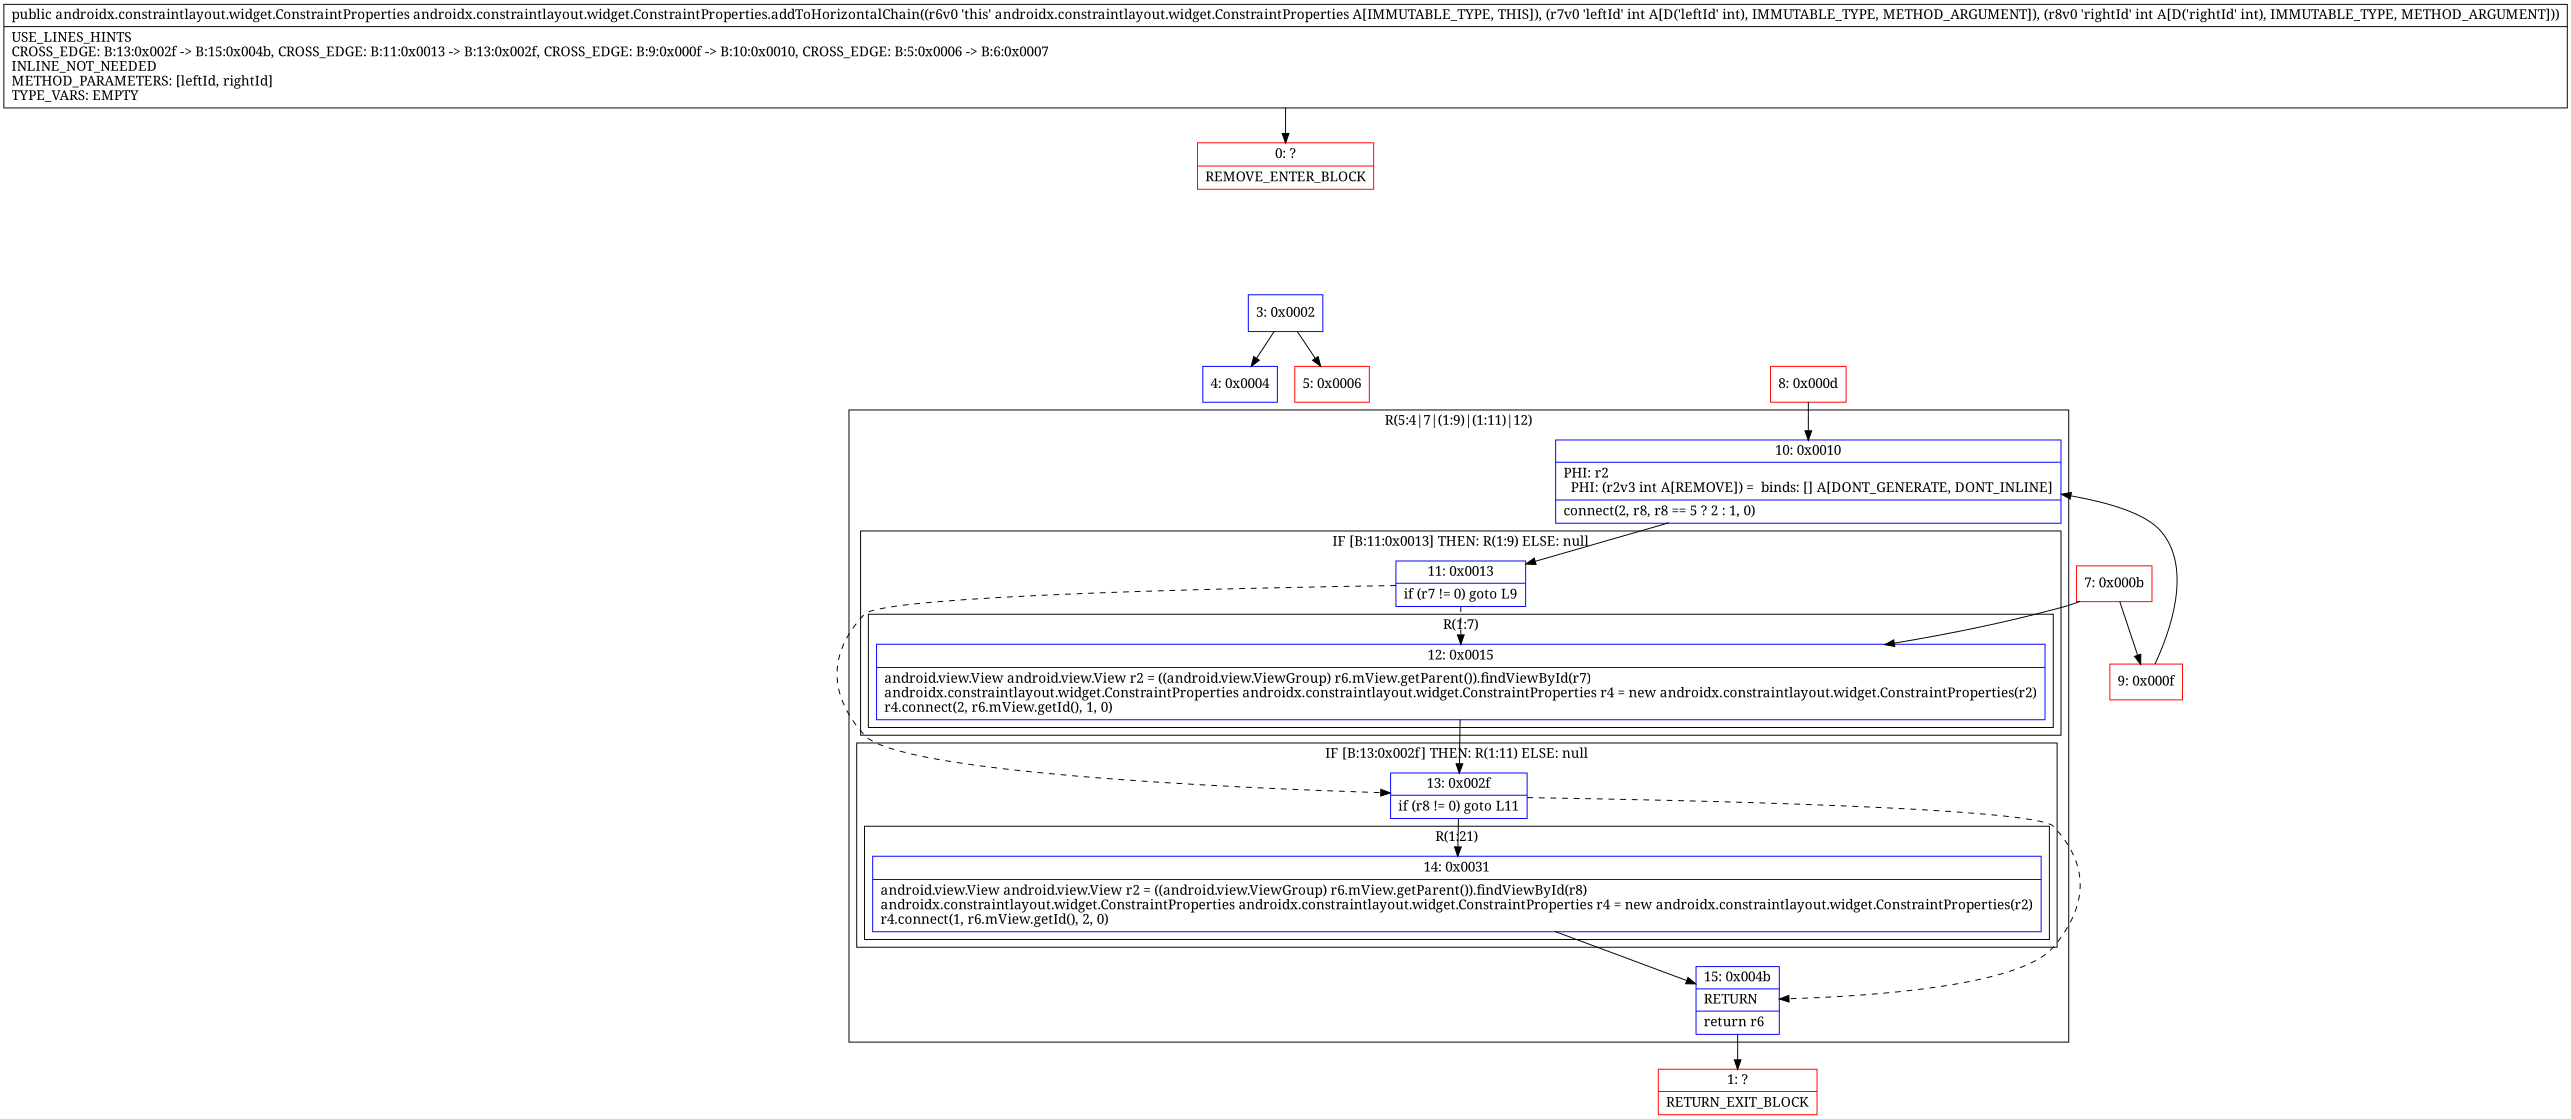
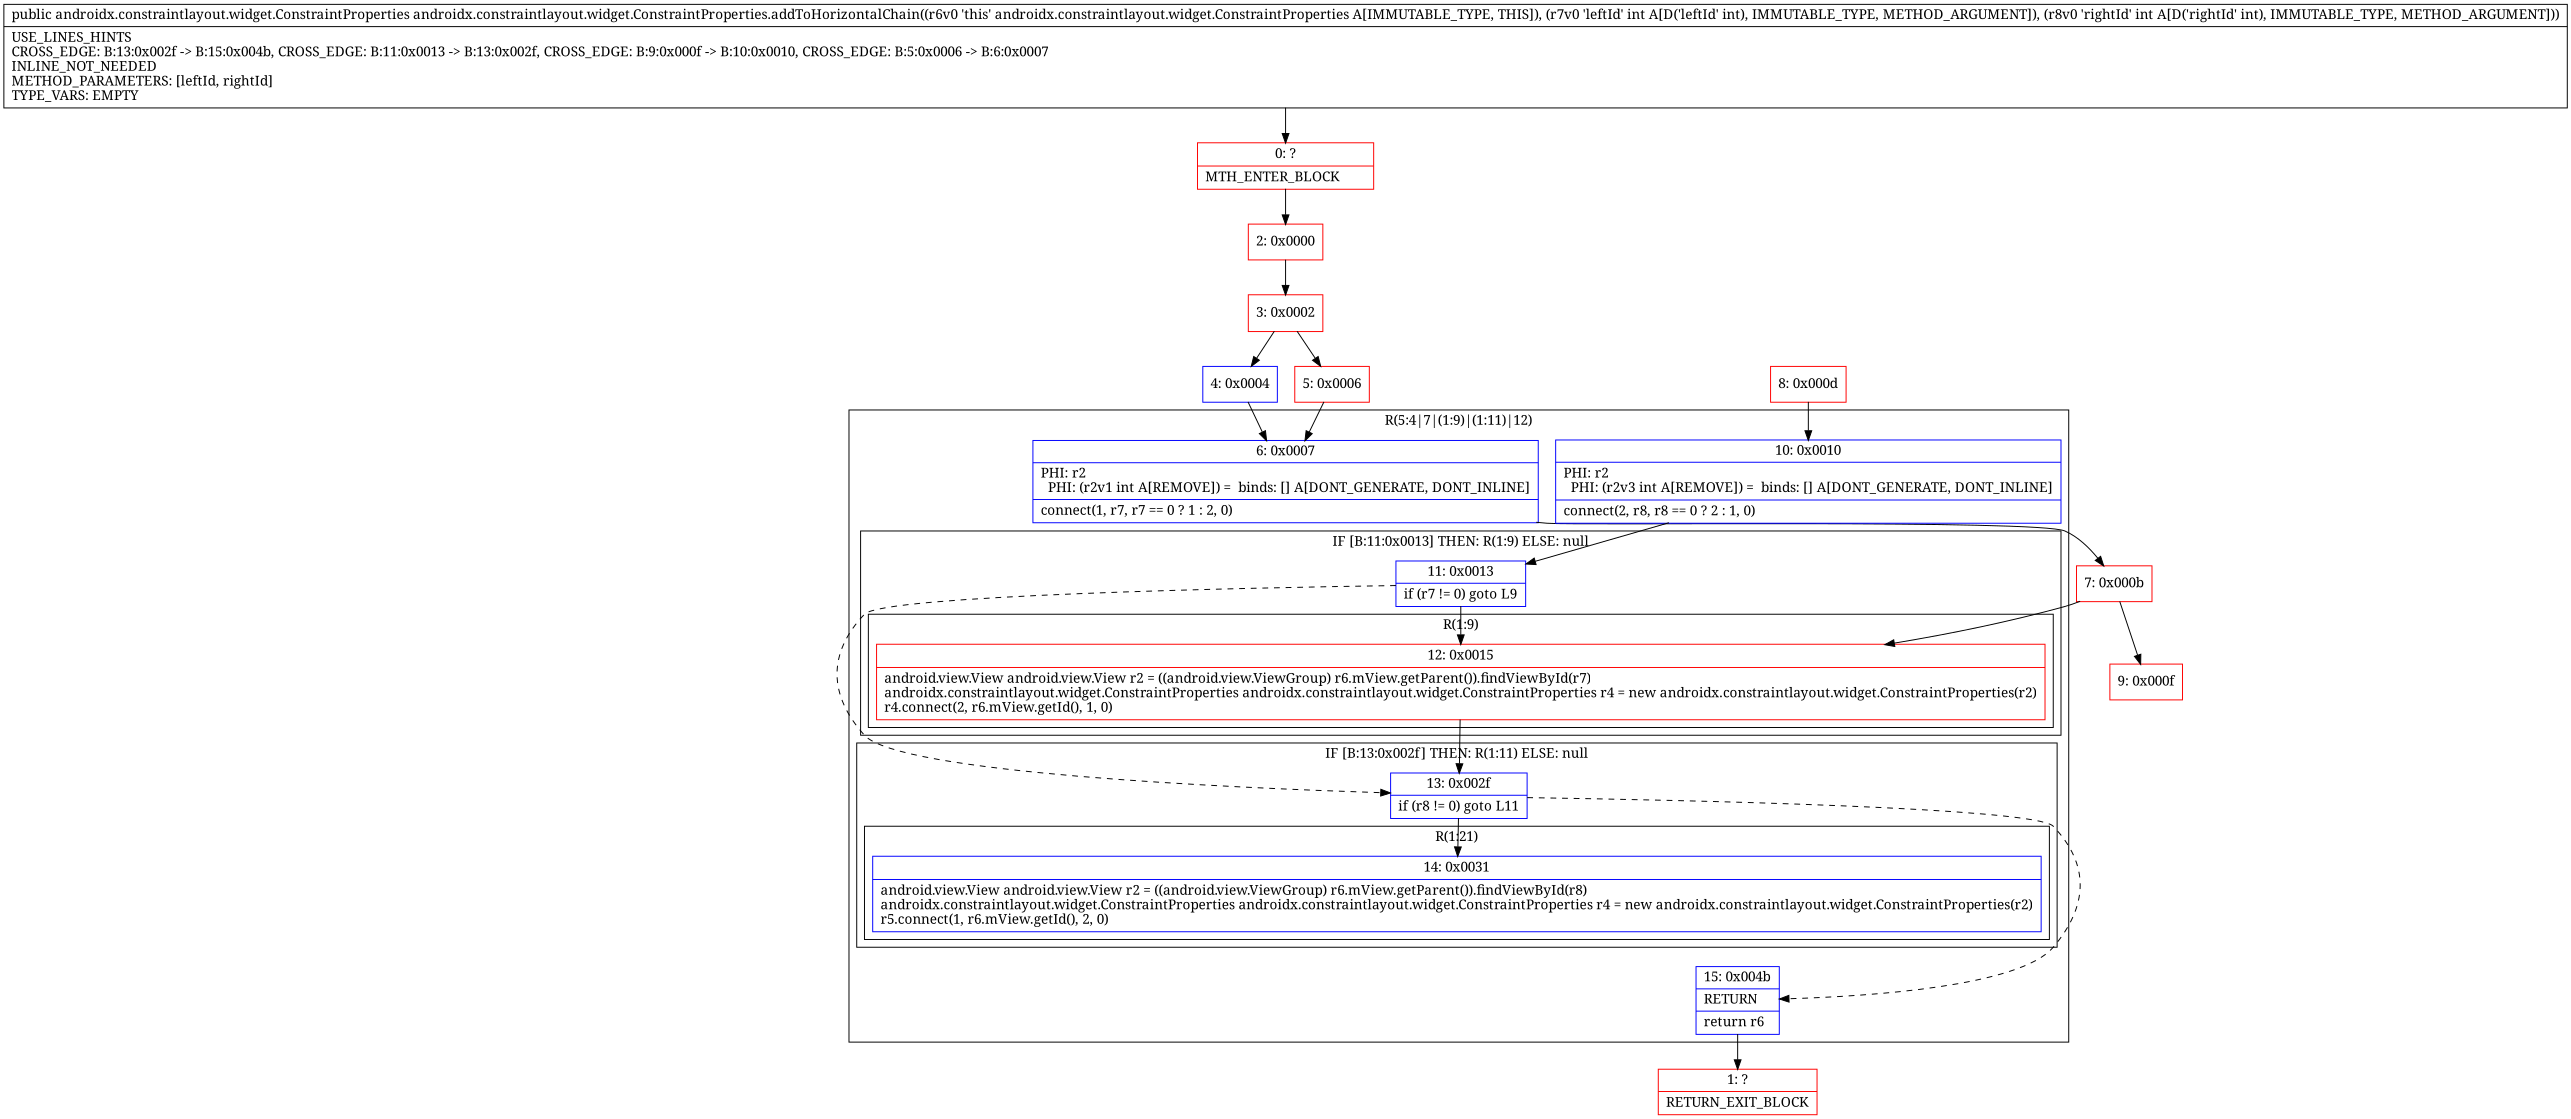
node "0: ?": text "REMOVE_ENTER_BLOCK" -> "MTH_ENTER_BLOCK"
node "2: 0x0000": added
node "3: 0x0002": color blue -> red
node "6: 0x0007": added
node "10: 0x0010": text "connect(2, r8, r8 == 5 ? 2 : 1, 0)" -> "connect(2, r8, r8 == 0 ? 2 : 1, 0)"
edge "9: 0x000f" -> "10: 0x0010": removed
edge "11: 0x0013" -> "12: 0x0015": style dashed -> solid
cluster "R(1:7)": label "R(1:7)" -> "R(1:9)"
node "12: 0x0015": color blue -> red
node "14: 0x0031": text "r4.connect(1, r6.mView.getId(), 2, 0)" -> "r5.connect(1, r6.mView.getId(), 2, 0)"
edge "14: 0x0031" -> "15: 0x004b": removed
